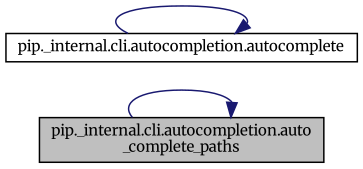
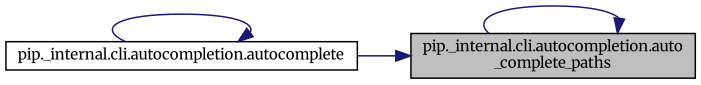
edge "pip._internal.cli.autocompletion.autocomplete" -> "pip._internal.cli.autocompletion.auto _complete_paths": added
